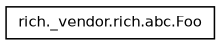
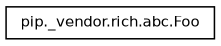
node "rich._vendor.rich.abc.Foo": label "rich._vendor.rich.abc.Foo" -> "pip._vendor.rich.abc.Foo"
